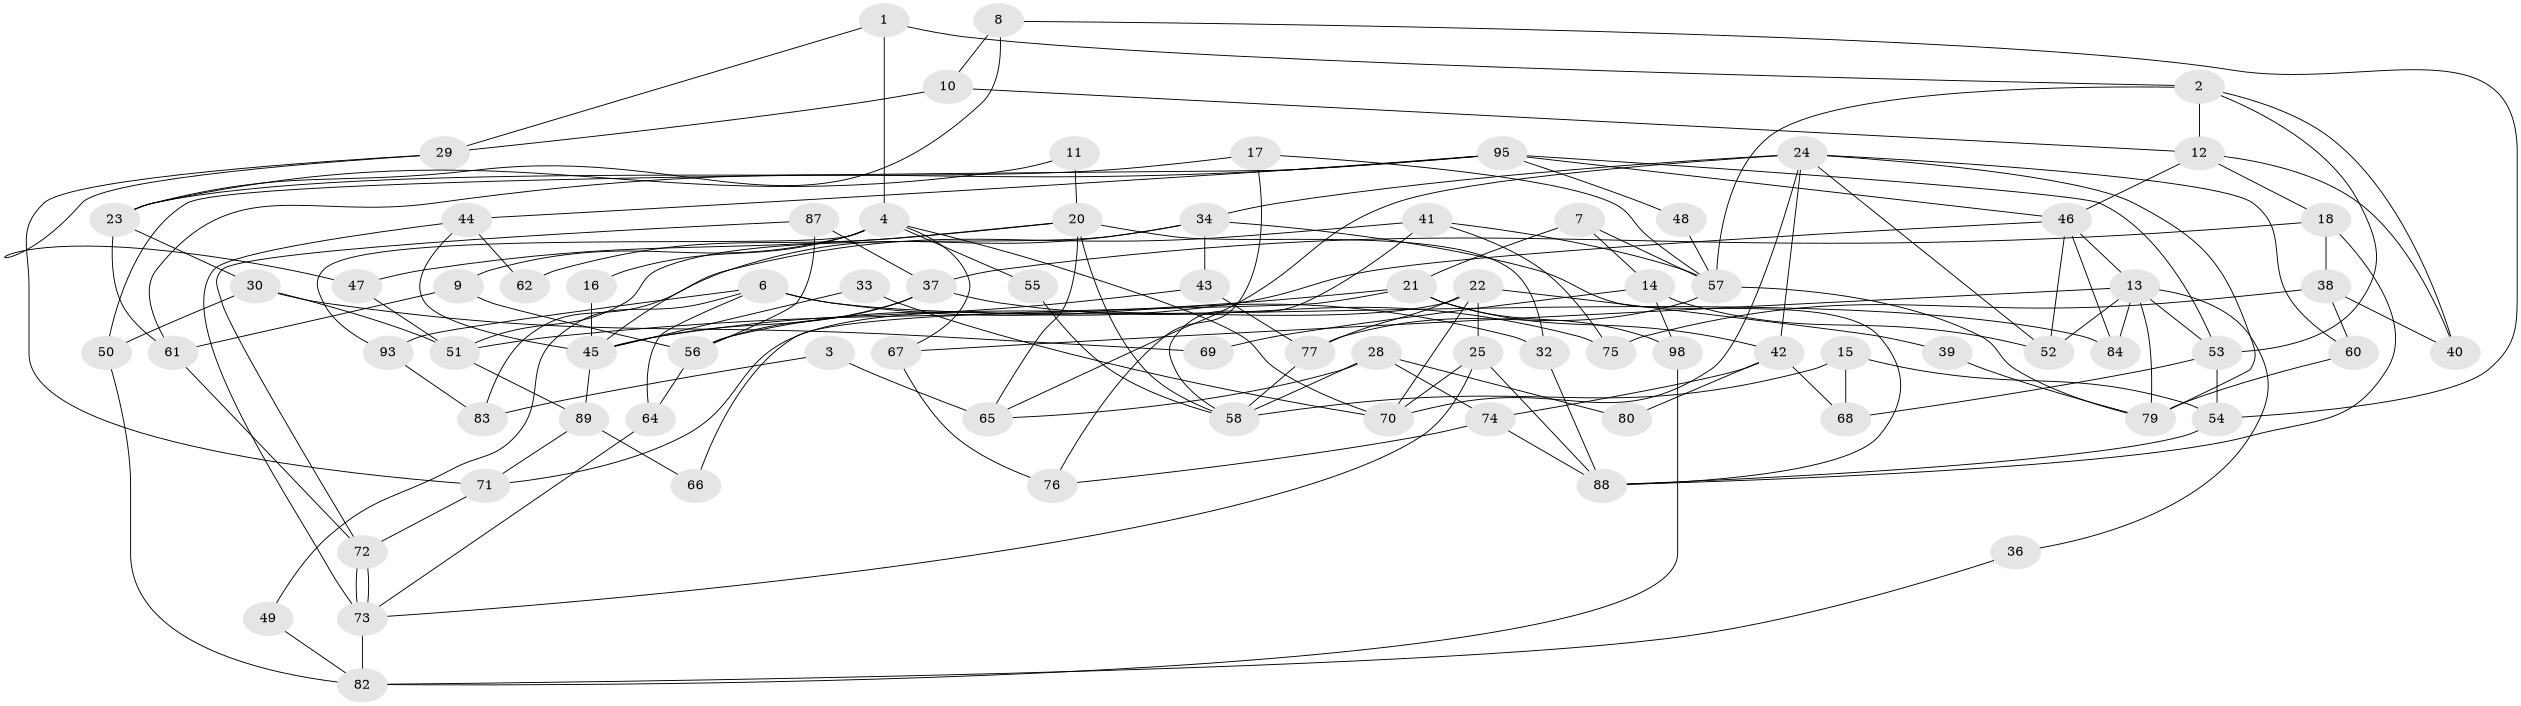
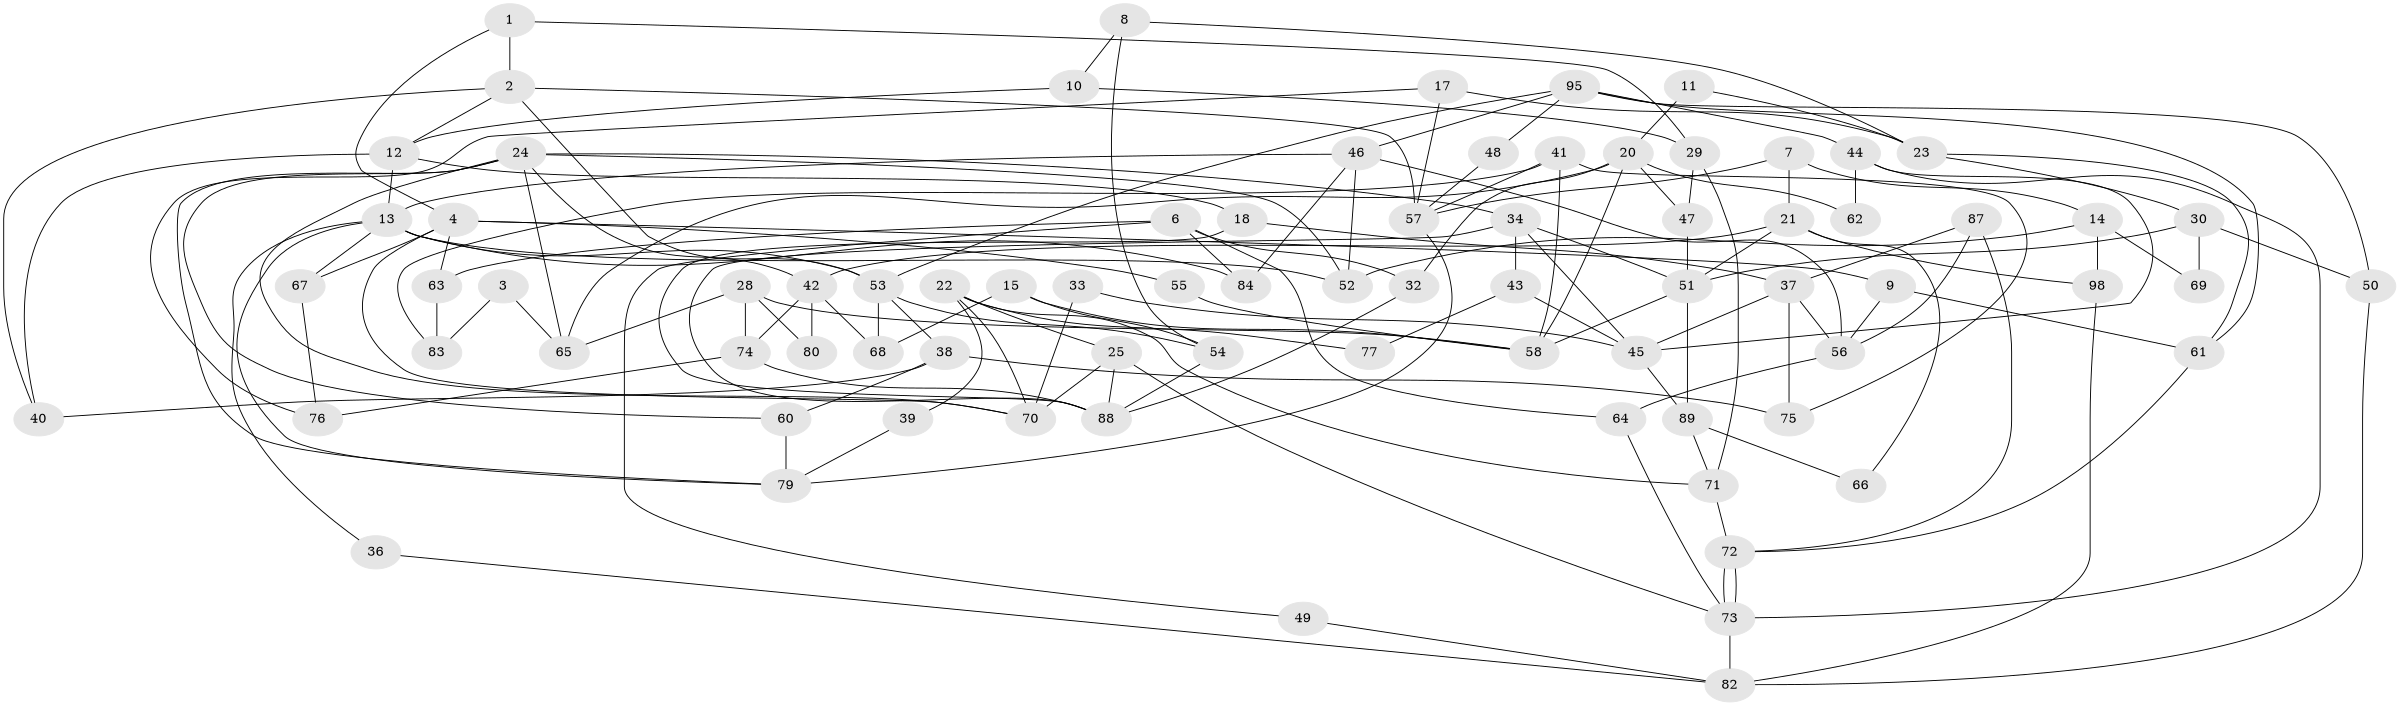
edge "12" -- "46": now "12" -- "13"
edge "18" -- "38": now "53" -- "38"
node "16": removed
edge "57" -- "77": removed
node "93": label "93" -> "63"
edge "77" -- "58": now "51" -- "58"
